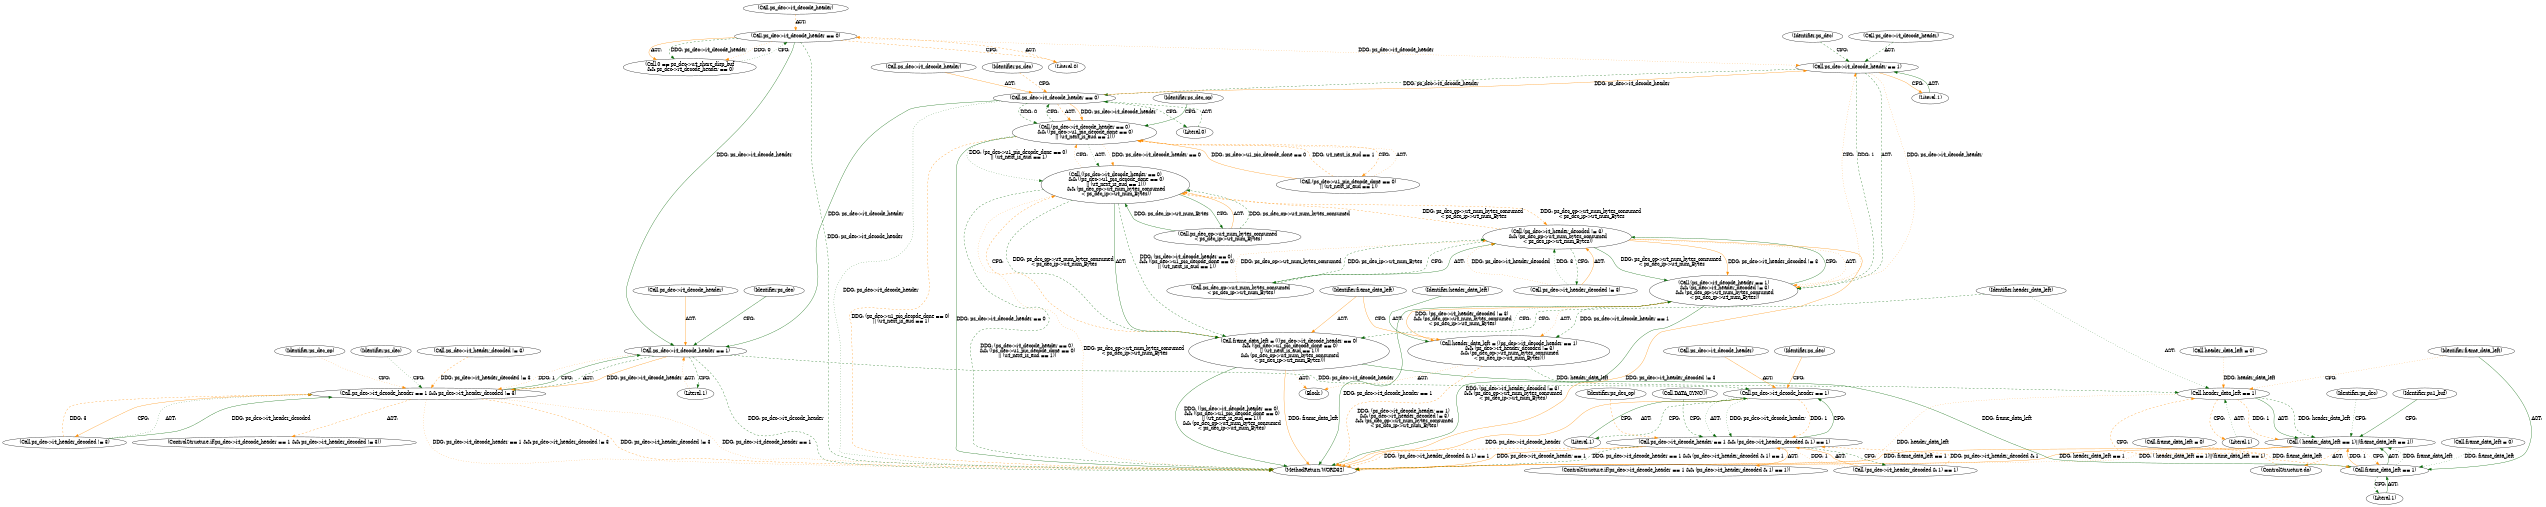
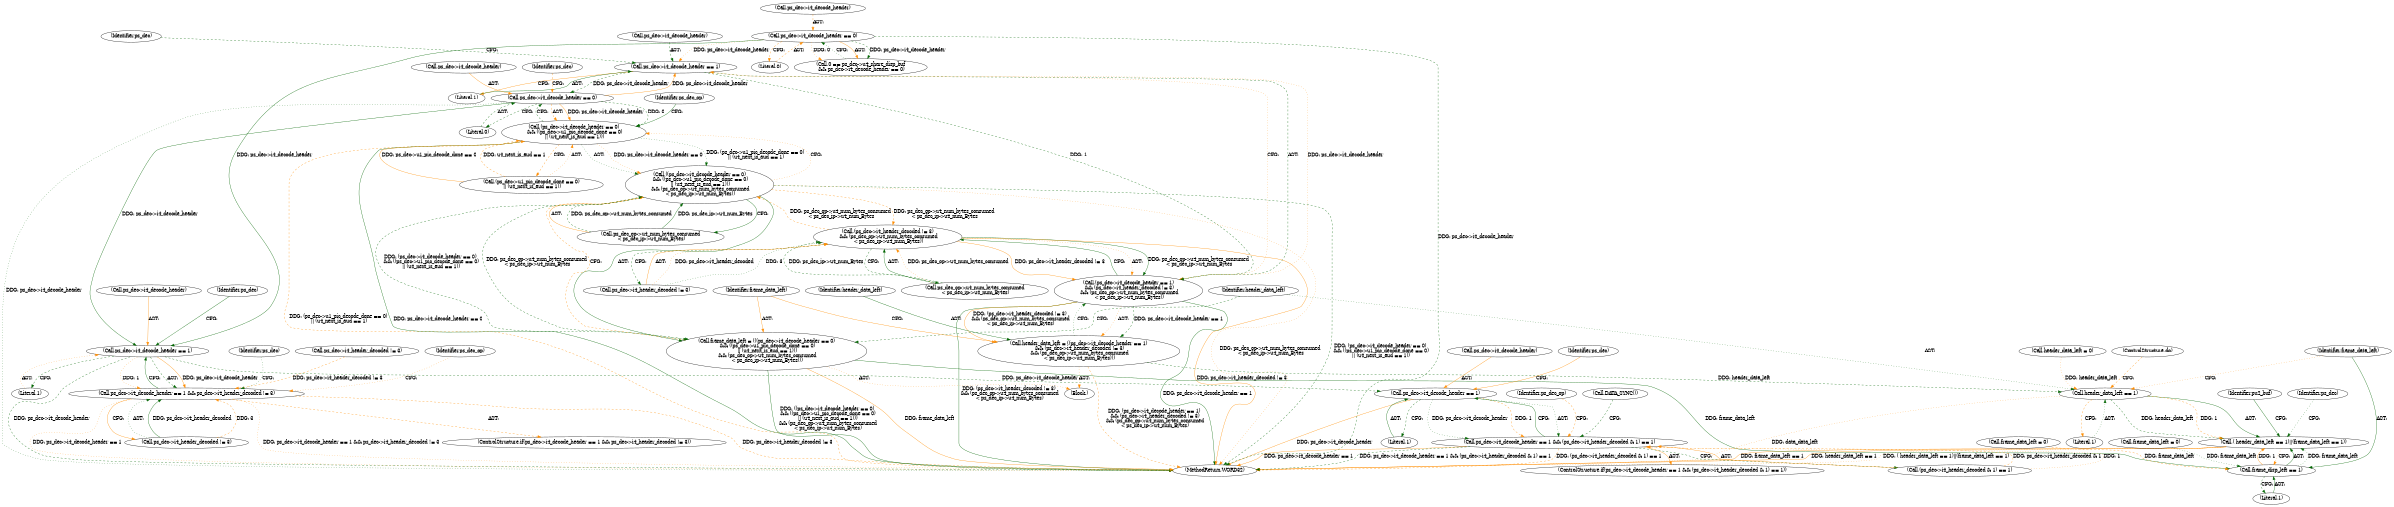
node "(Identifier,pu1_buf)": label "(Identifier,pu1_buf)" -> "(Identifier,pu2_buf)"
edge "(Call,header_data_left == 1)" -> "(MethodReturn,WORD32)": label "DDG: header_data_left" -> "DDG: data_data_left"
edge "(Call,( header_data_left == 1)||(frame_data_left == 1))" -> "(ControlStructure,do)": removed, label "AST:"
node "(Call,frame_data_left == 1)": label "(Call,frame_data_left == 1)" -> "(Call,frame_disp_left == 1)"
